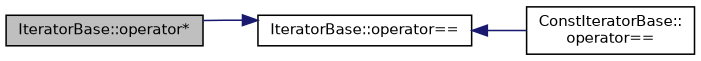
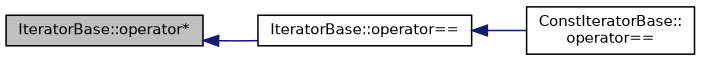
edge "IteratorBase::operator*" -> "IteratorBase::operator==": reversed
